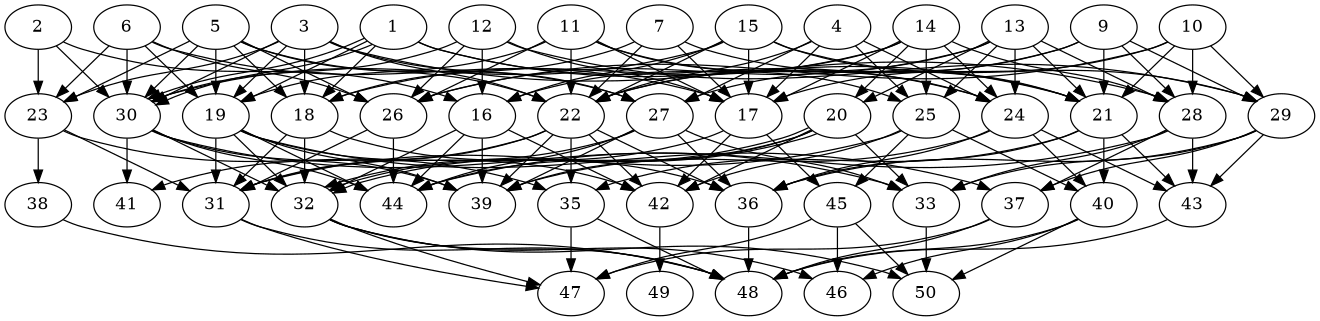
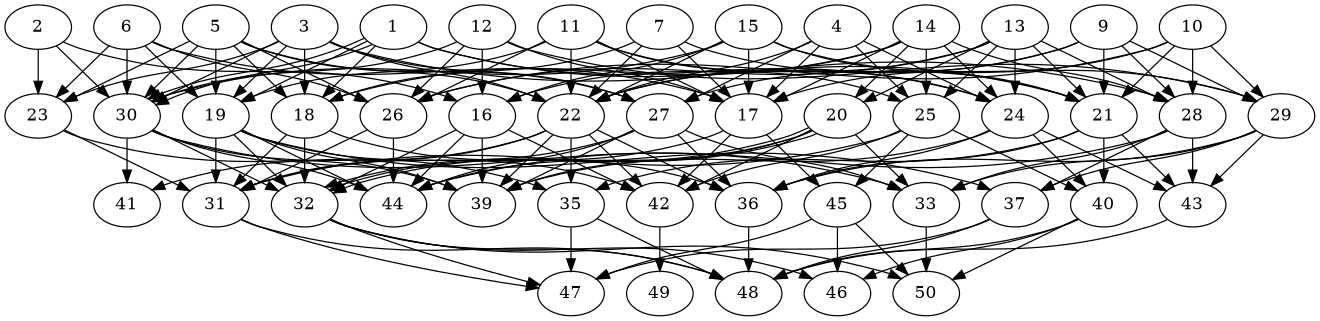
node "38": removed
